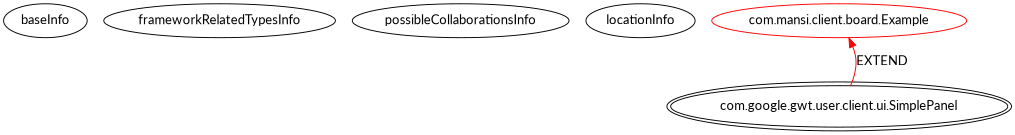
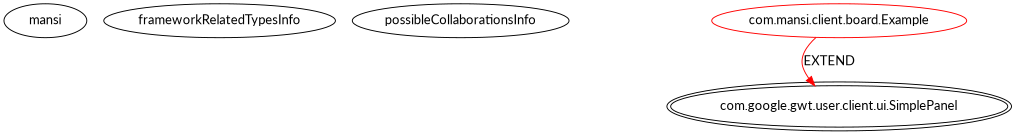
node "baseInfo": label "baseInfo" -> "mansi"
node "locationInfo": removed
edge "com.google.gwt.user.client.ui.SimplePanel" -> "com.mansi.client.board.Example": reversed
